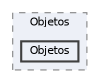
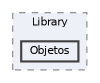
cluster "Objetos": label "Objetos" -> "Library"
